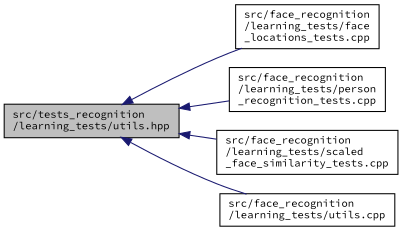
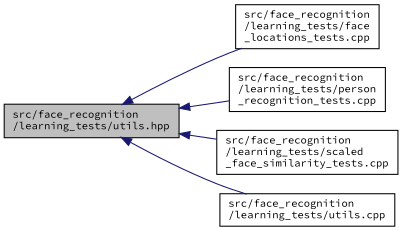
node "src/tests_recognition /learning_tests/utils.hpp": label "src/tests_recognition /learning_tests/utils.hpp" -> "src/face_recognition /learning_tests/utils.hpp"
